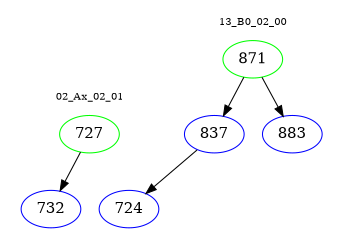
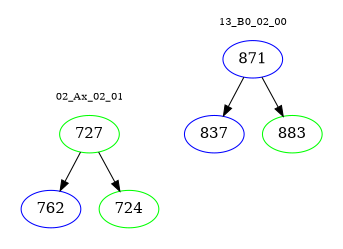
node "871": color green -> blue
node "883": color blue -> green
edge "837" -> "724": now "727" -> "724"
node "732": label "732" -> "762"
node "724": color blue -> green
